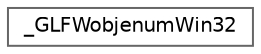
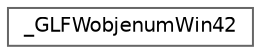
node "_GLFWobjenumWin32": label "_GLFWobjenumWin32" -> "_GLFWobjenumWin42"
